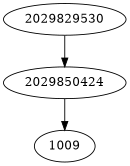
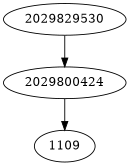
node "2029850424": label "2029850424" -> "2029800424"
node "1009": label "1009" -> "1109"
